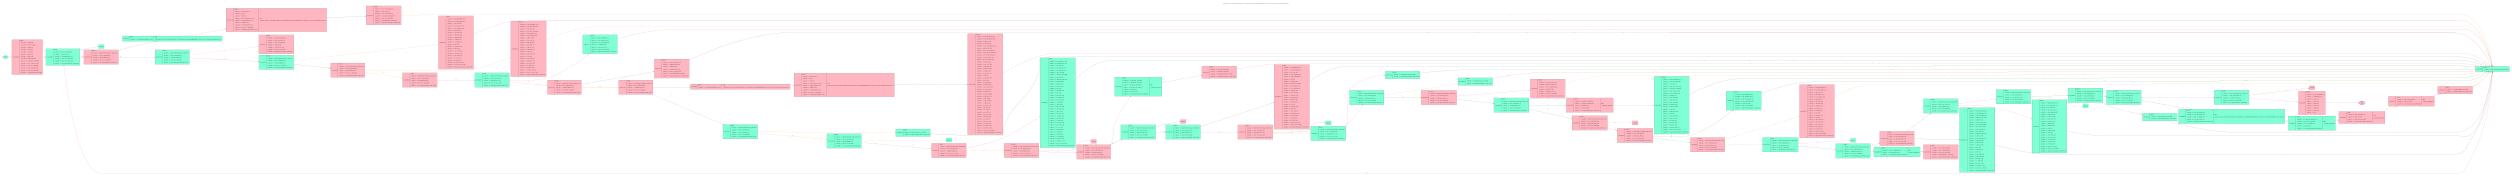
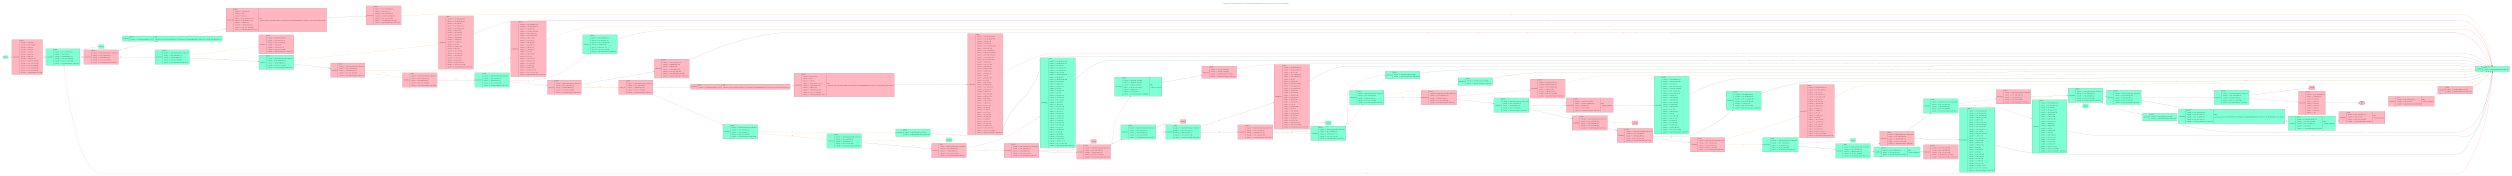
node "0x40156c [25]": fillcolor aquamarine -> lightpink
